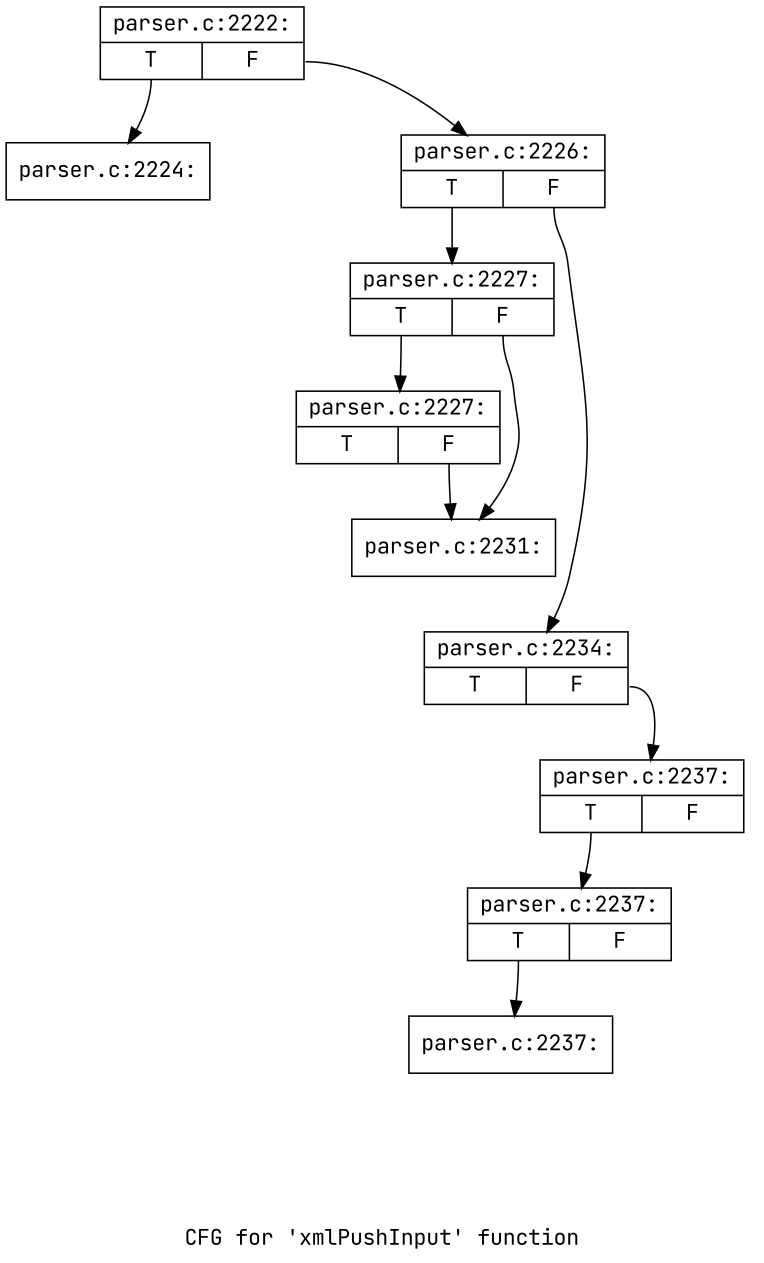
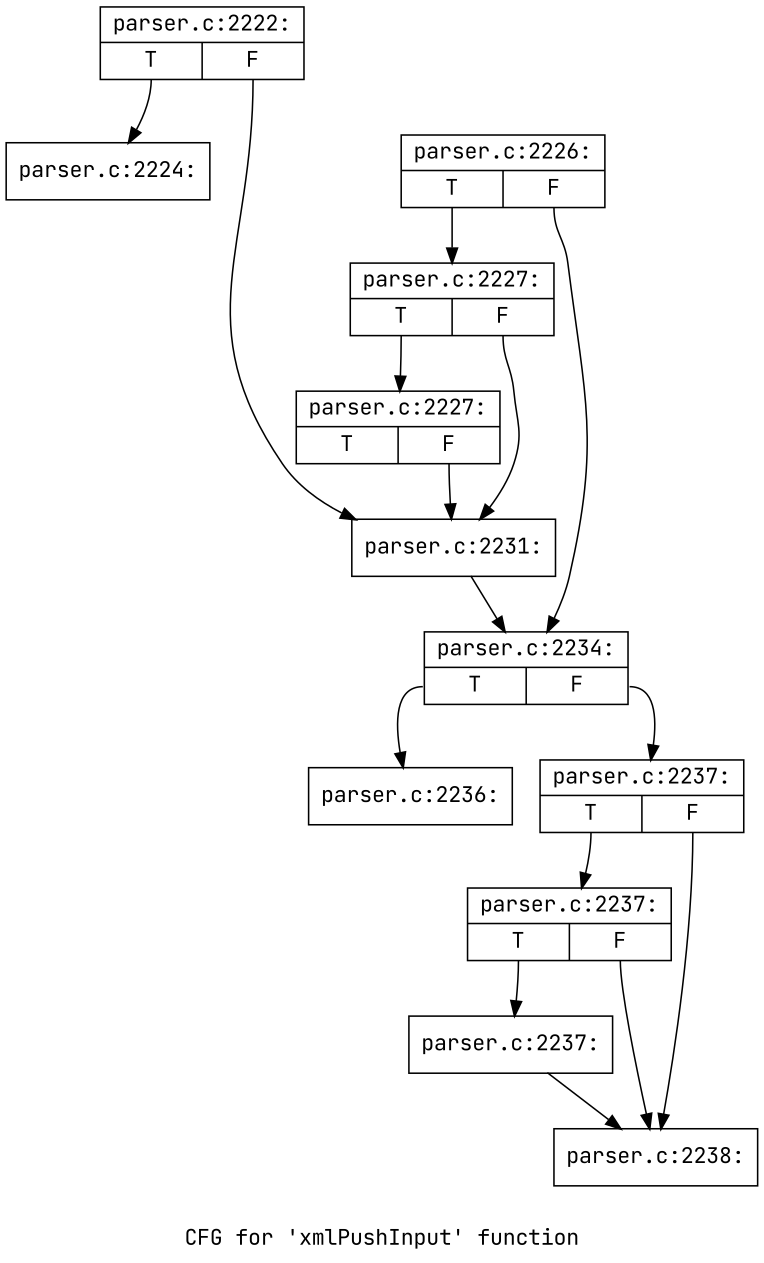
edge "parser.c:2222:" -> "parser.c:2226:": now "parser.c:2222:" -> "parser.c:2231:"
edge "parser.c:2231:" -> "parser.c:2234:": added
node "parser.c:2236:": added
node "parser.c:2238:": added
